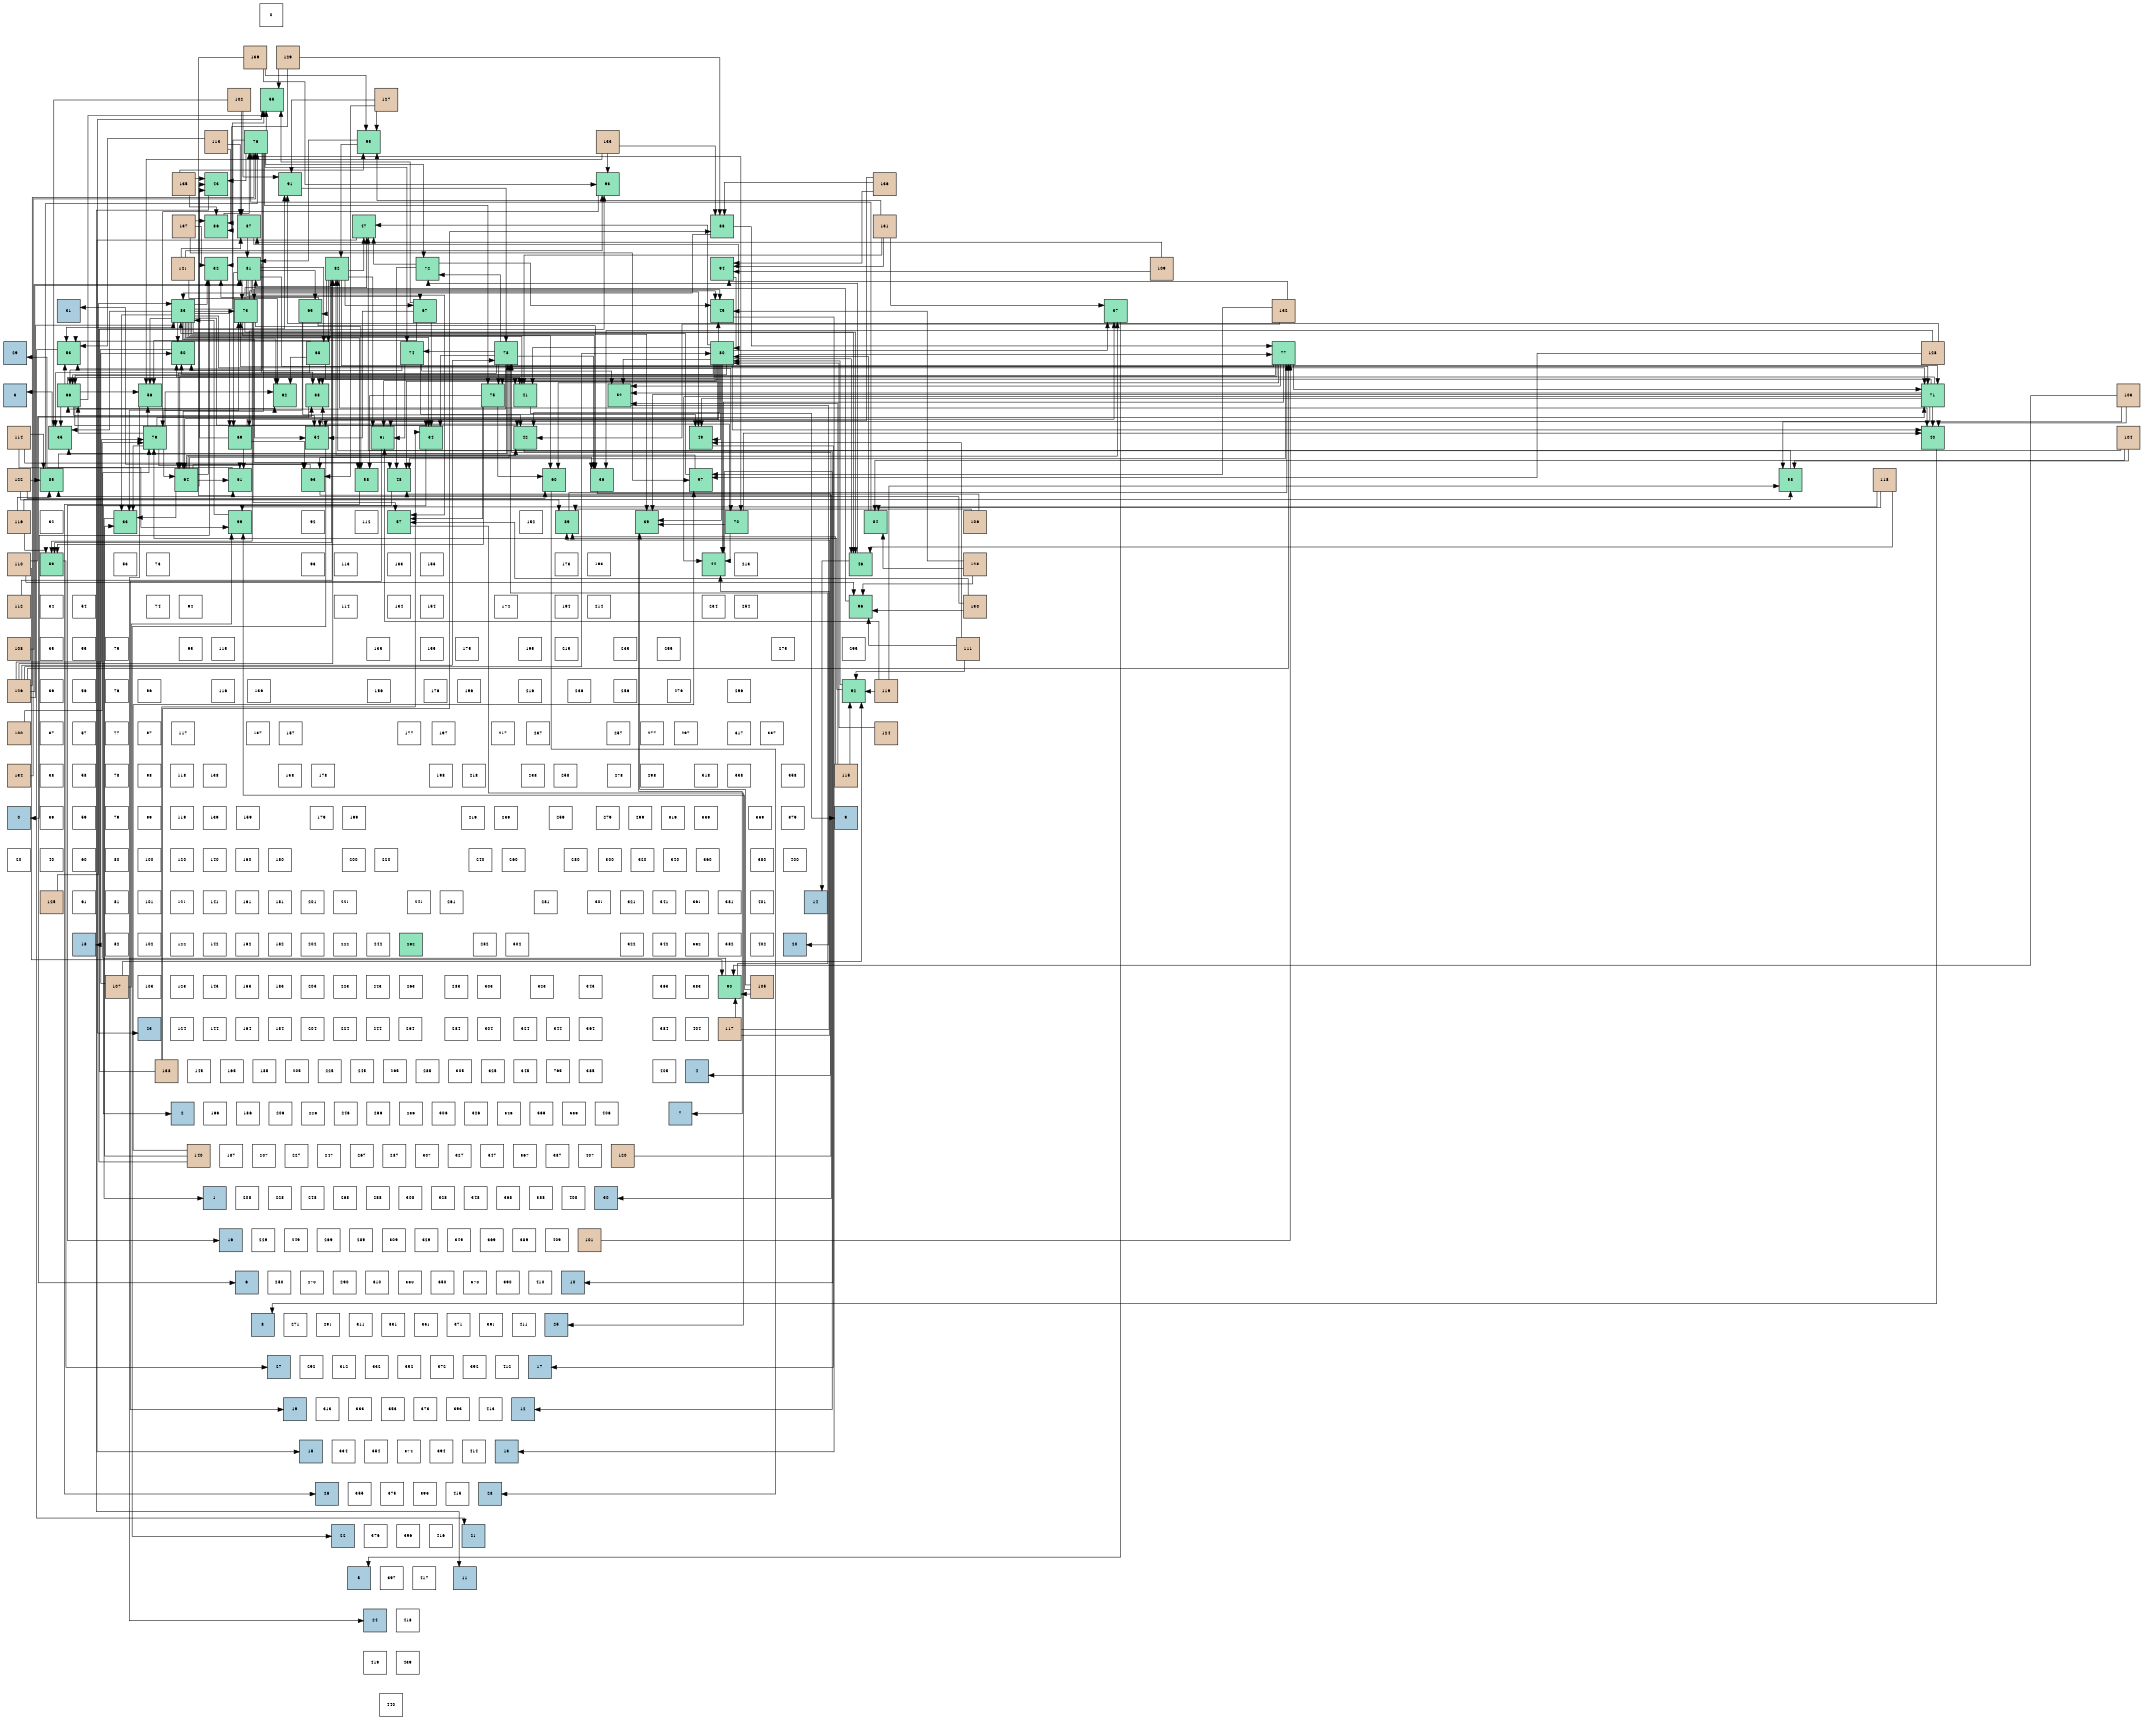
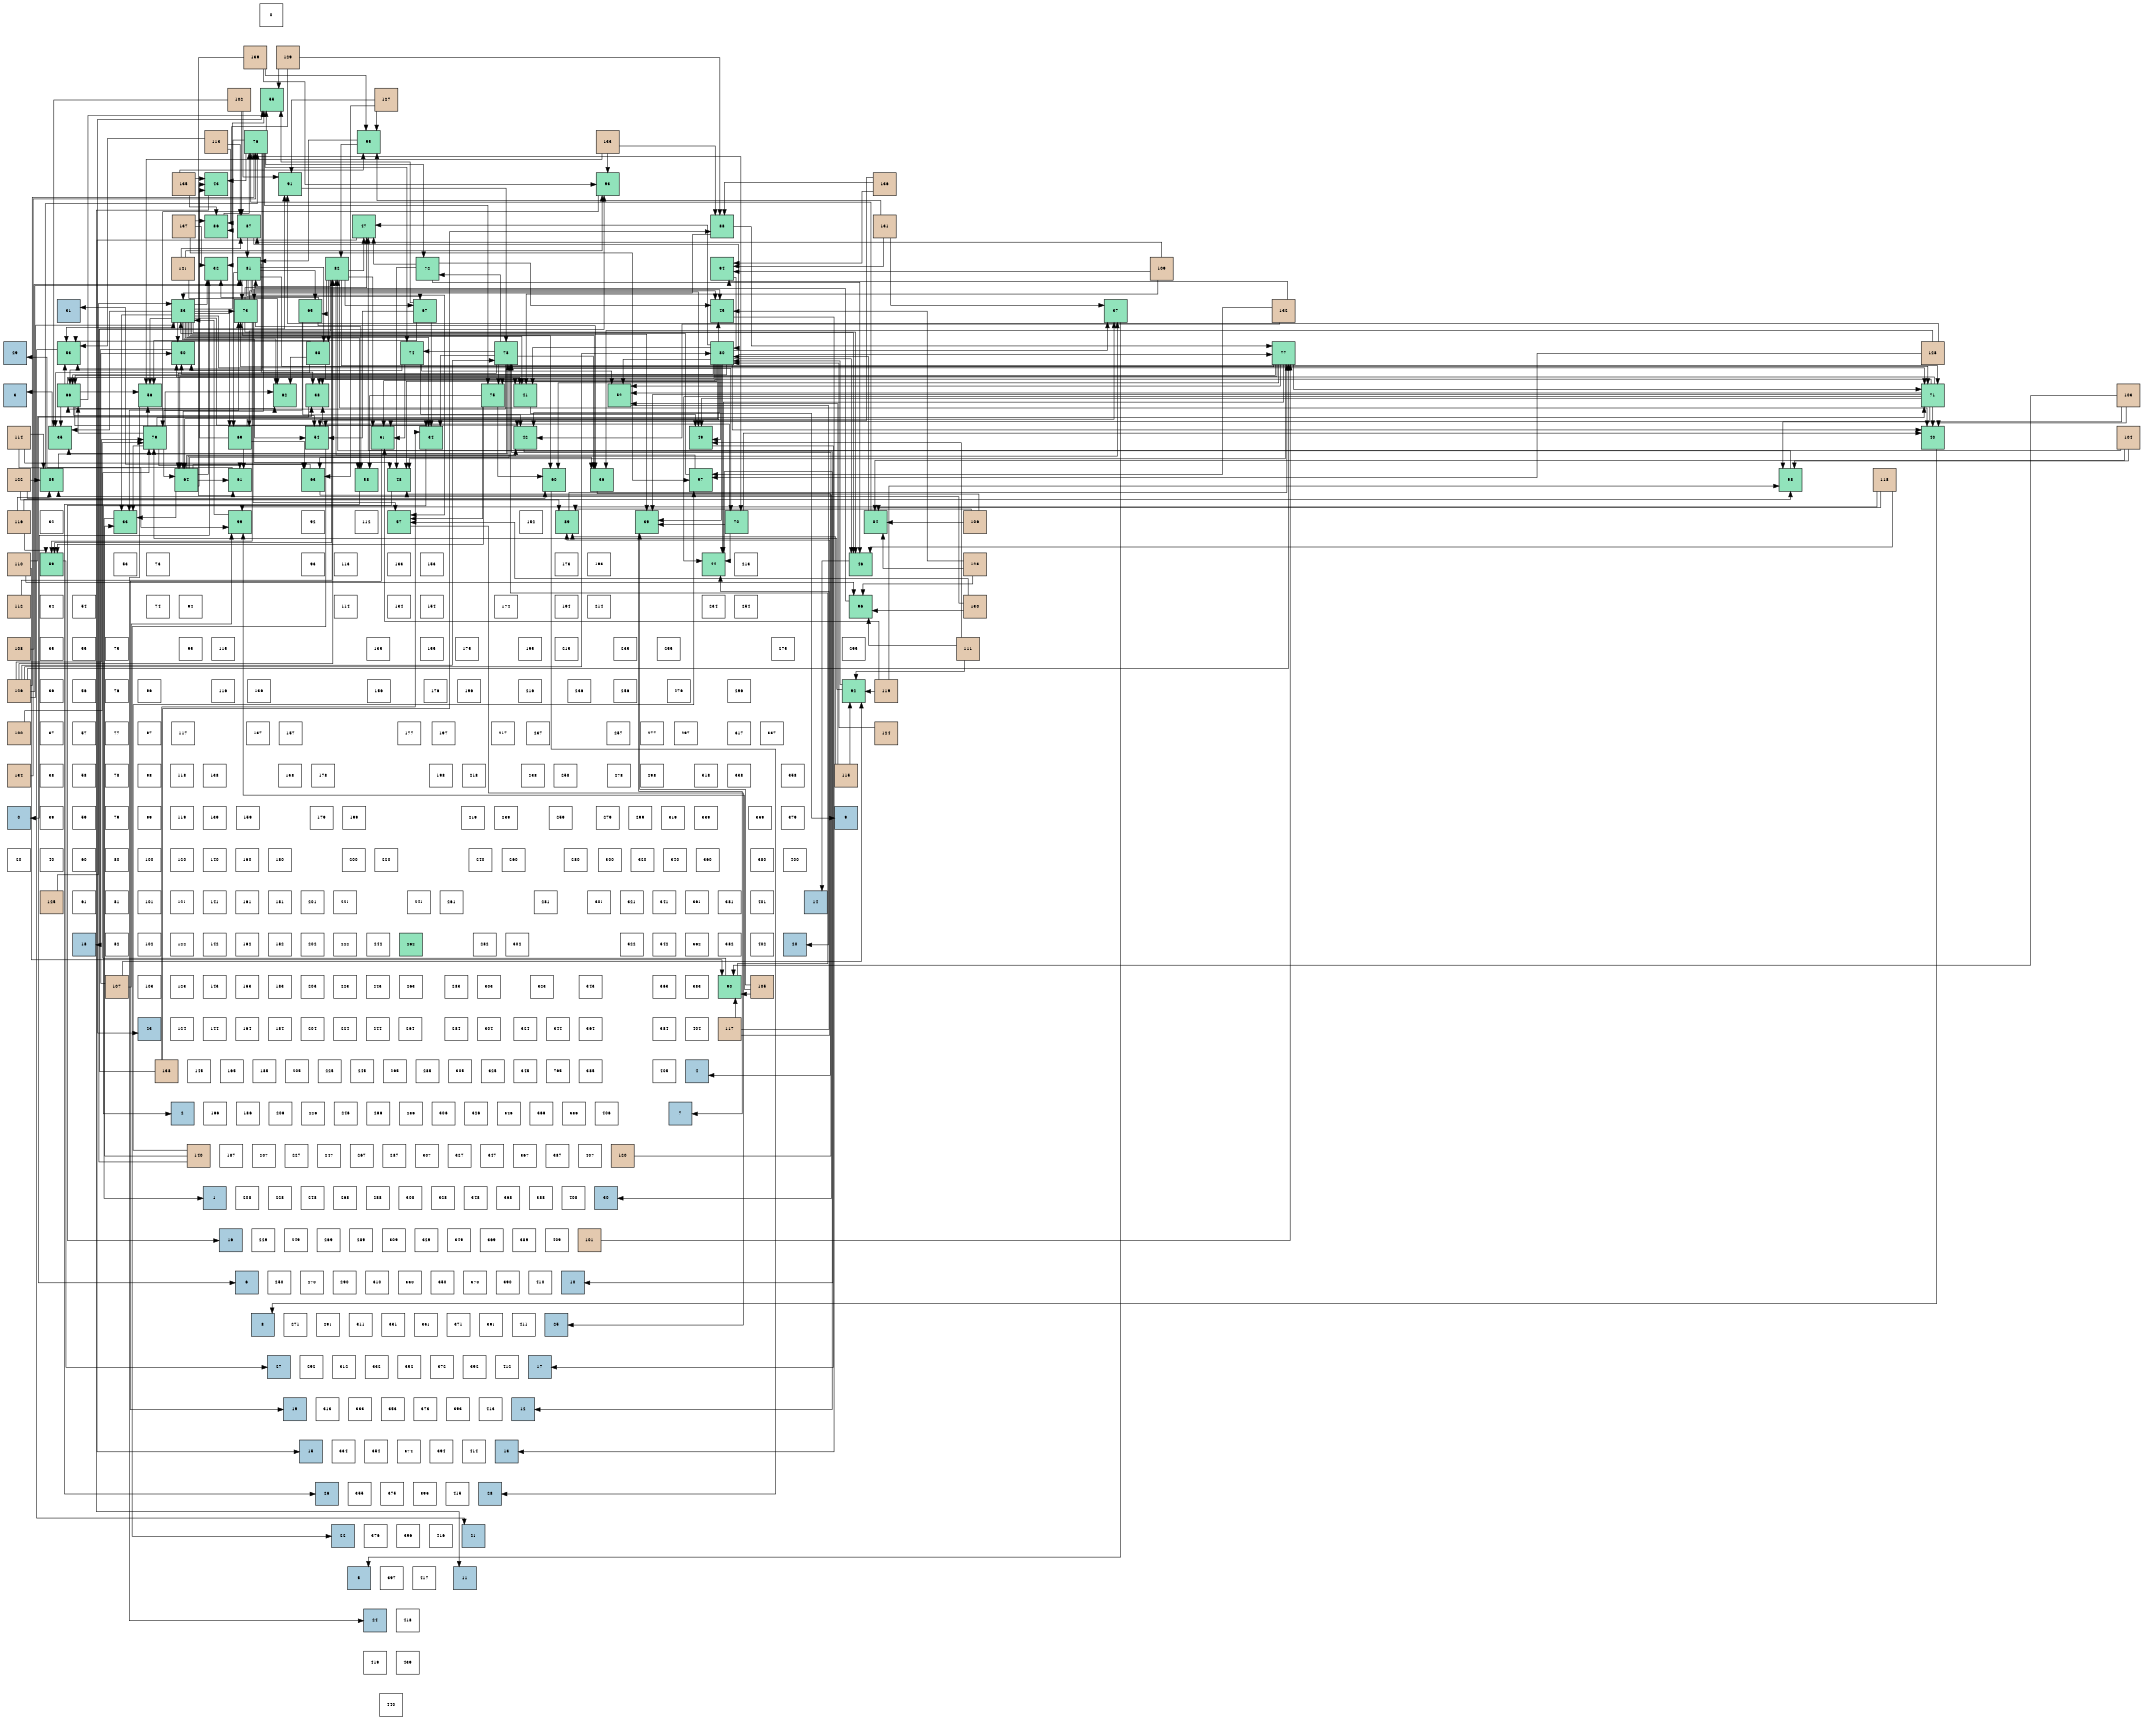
edge "131" -> "41": now "109" -> "41"
edge "46" -> "72": reversed
edge "106" -> "84": added
